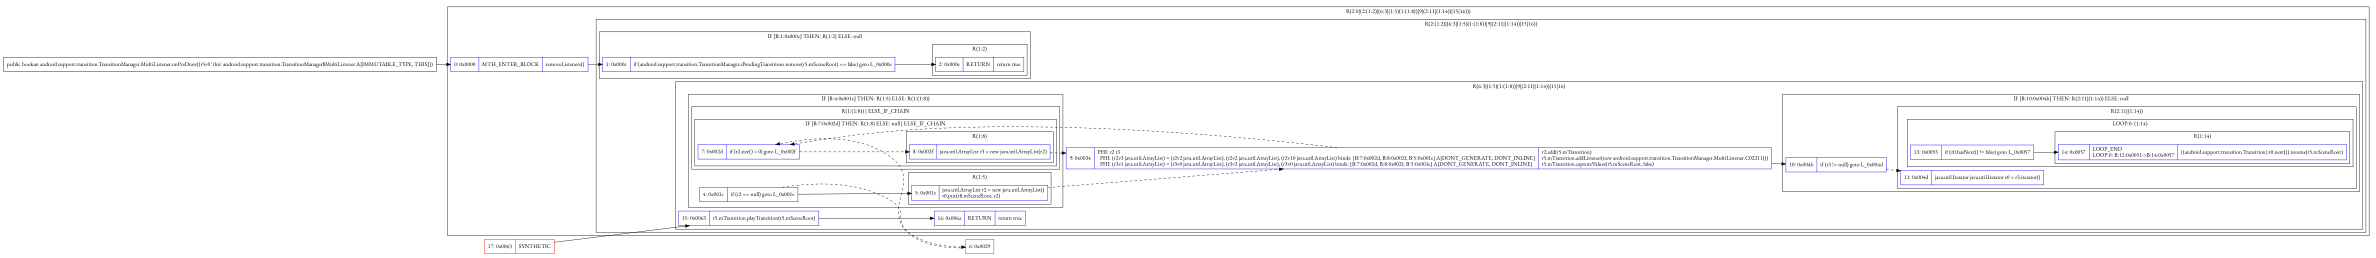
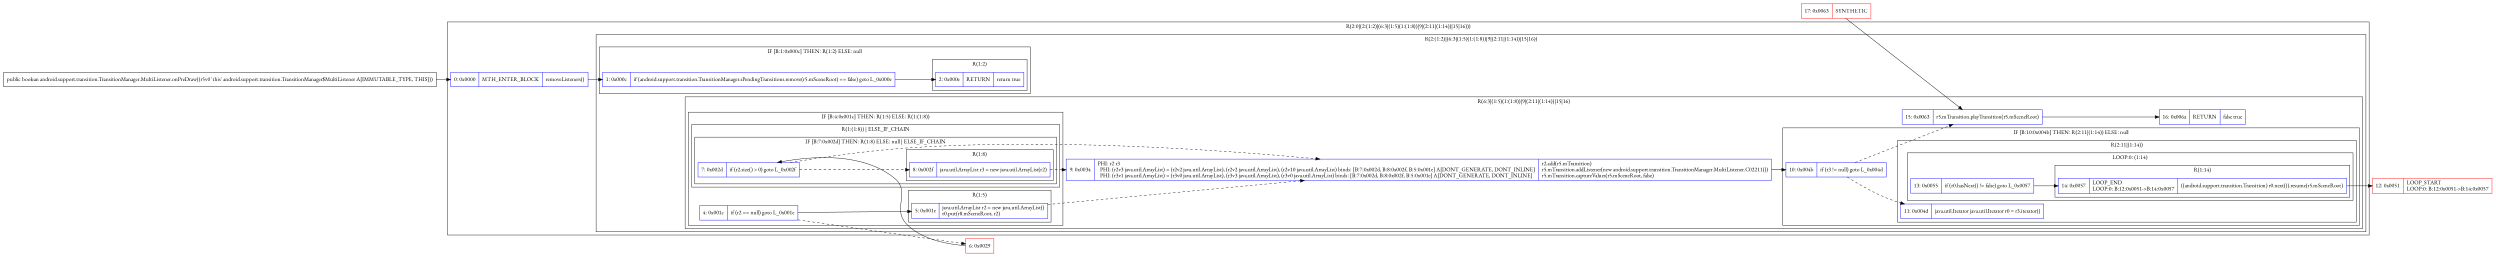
edge "9: 0x0034" -> "7: 0x002d": reversed
edge "10: 0x004b" -> "15: 0x0063": added
edge "6: 0x0029" -> "7: 0x002d": style dashed -> solid
node "12: 0x0051": added
node "16: 0x006a": text "return true" -> "false true"
